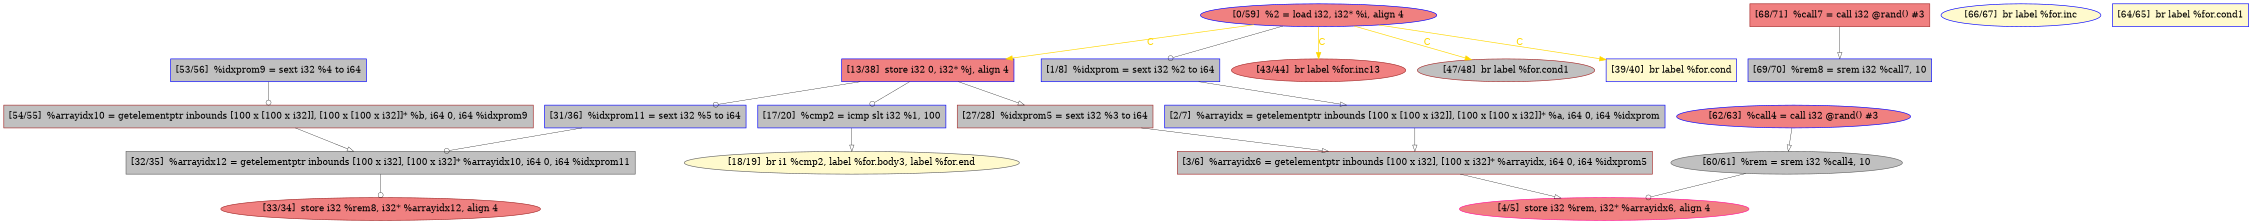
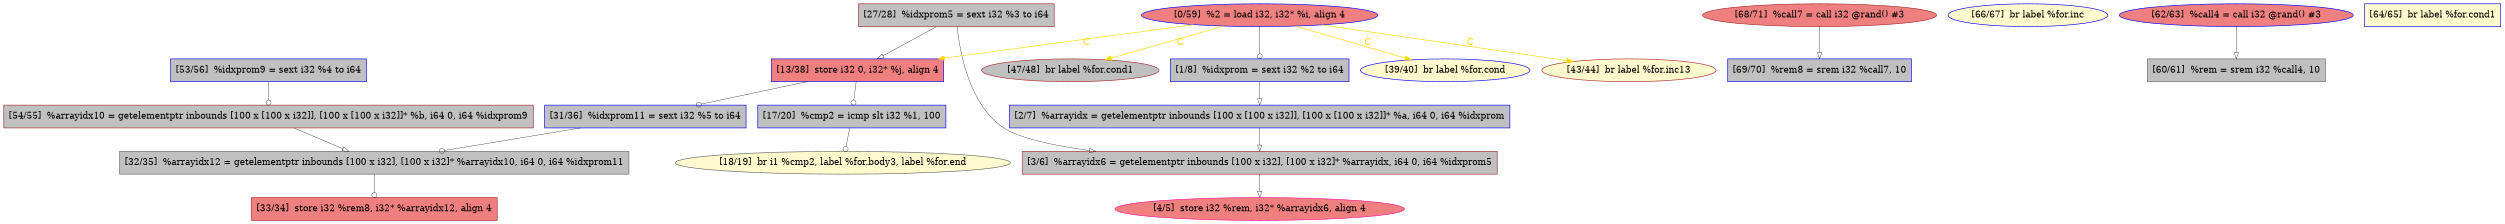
node "[68/71]  %call7 = call i32 @rand() #3": shape box -> ellipse
node "[43/44]  br label %for.inc13": fillcolor lightcoral -> lemonchiffon
node "[39/40]  br label %for.cond": shape box -> ellipse
edge "[13/38]  store i32 0, i32* %j, align 4" -> "[27/28]  %idxprom5 = sext i32 %3 to i64": reversed
edge "[17/20]  %cmp2 = icmp slt i32 %1, 100" -> "[18/19]  br i1 %cmp2, label %for.body3, label %for.end": arrowhead onormal -> odot
node "[60/61]  %rem = srem i32 %call4, 10": shape ellipse -> box
edge "[60/61]  %rem = srem i32 %call4, 10" -> "[4/5]  store i32 %rem, i32* %arrayidx6, align 4": removed
node "[33/34]  store i32 %rem8, i32* %arrayidx12, align 4": shape ellipse -> box
